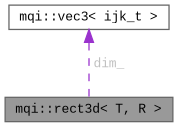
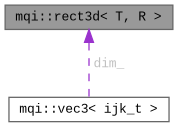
edge "mqi::rect3d< T, R >" -> "mqi::vec3< ijk_t >": reversed
